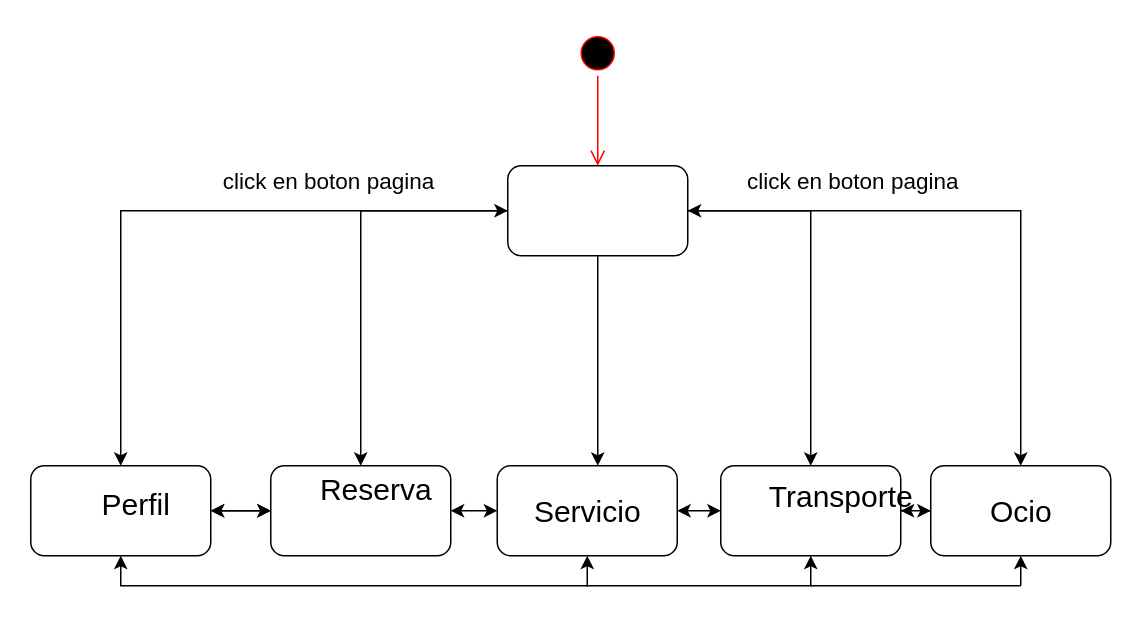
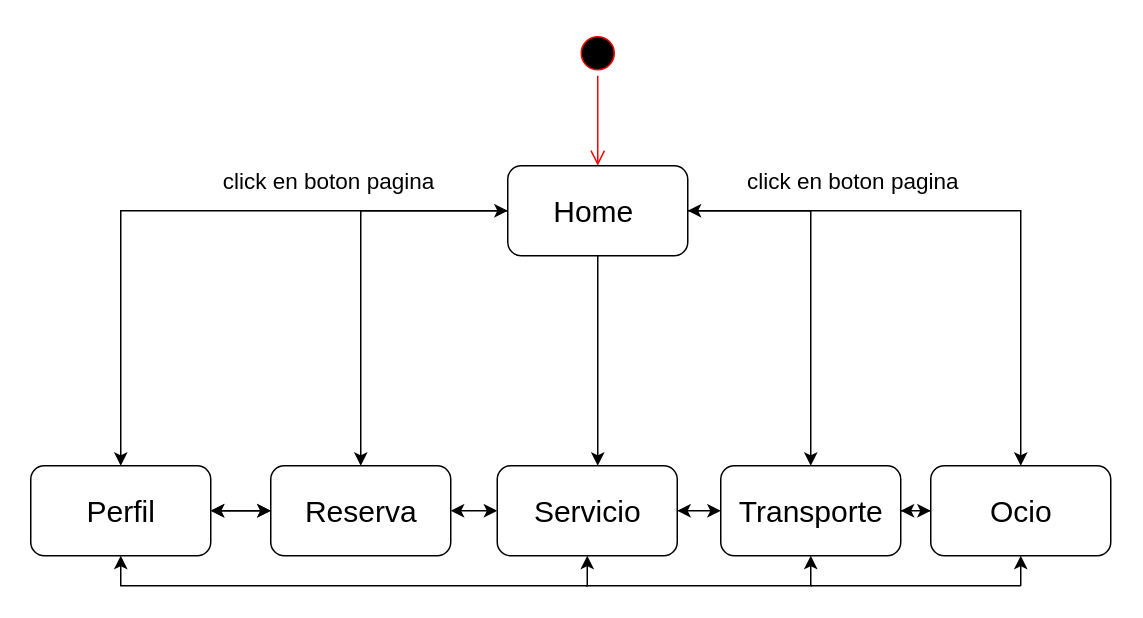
node "Home": added
node "Reserva": moved (376, 488) -> (361, 511)
node "Transporte": moved (841, 496) -> (811, 511)
node "Perfil": moved (136, 503) -> (121, 511)
